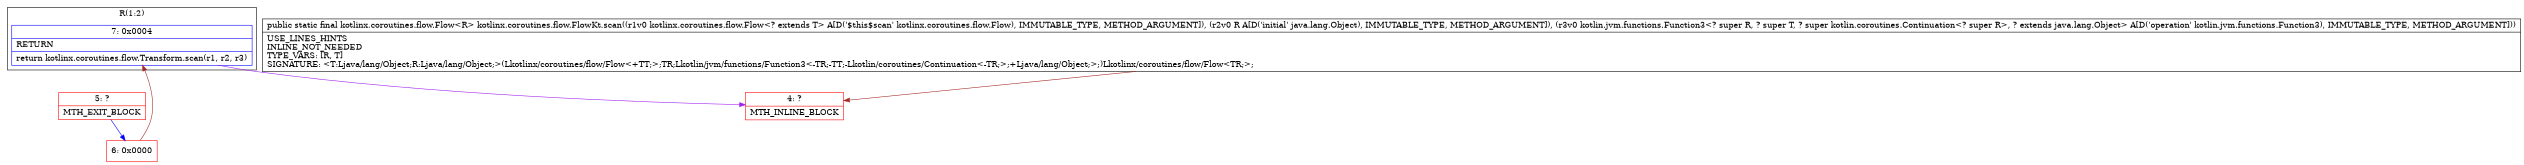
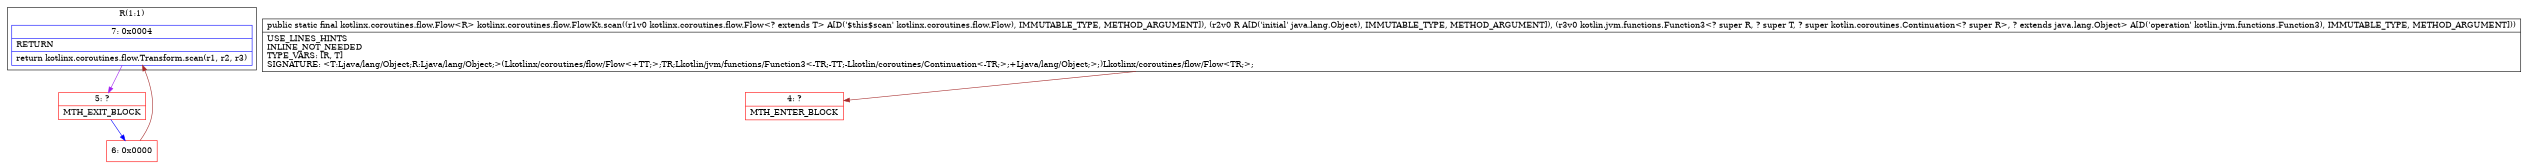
cluster "R(1:2)": label "R(1:2)" -> "R(1:1)"
edge "7: 0x0004" -> "4: ?": now "7: 0x0004" -> "5: ?"
node "4: ?": text "MTH_INLINE_BLOCK" -> "MTH_ENTER_BLOCK"
